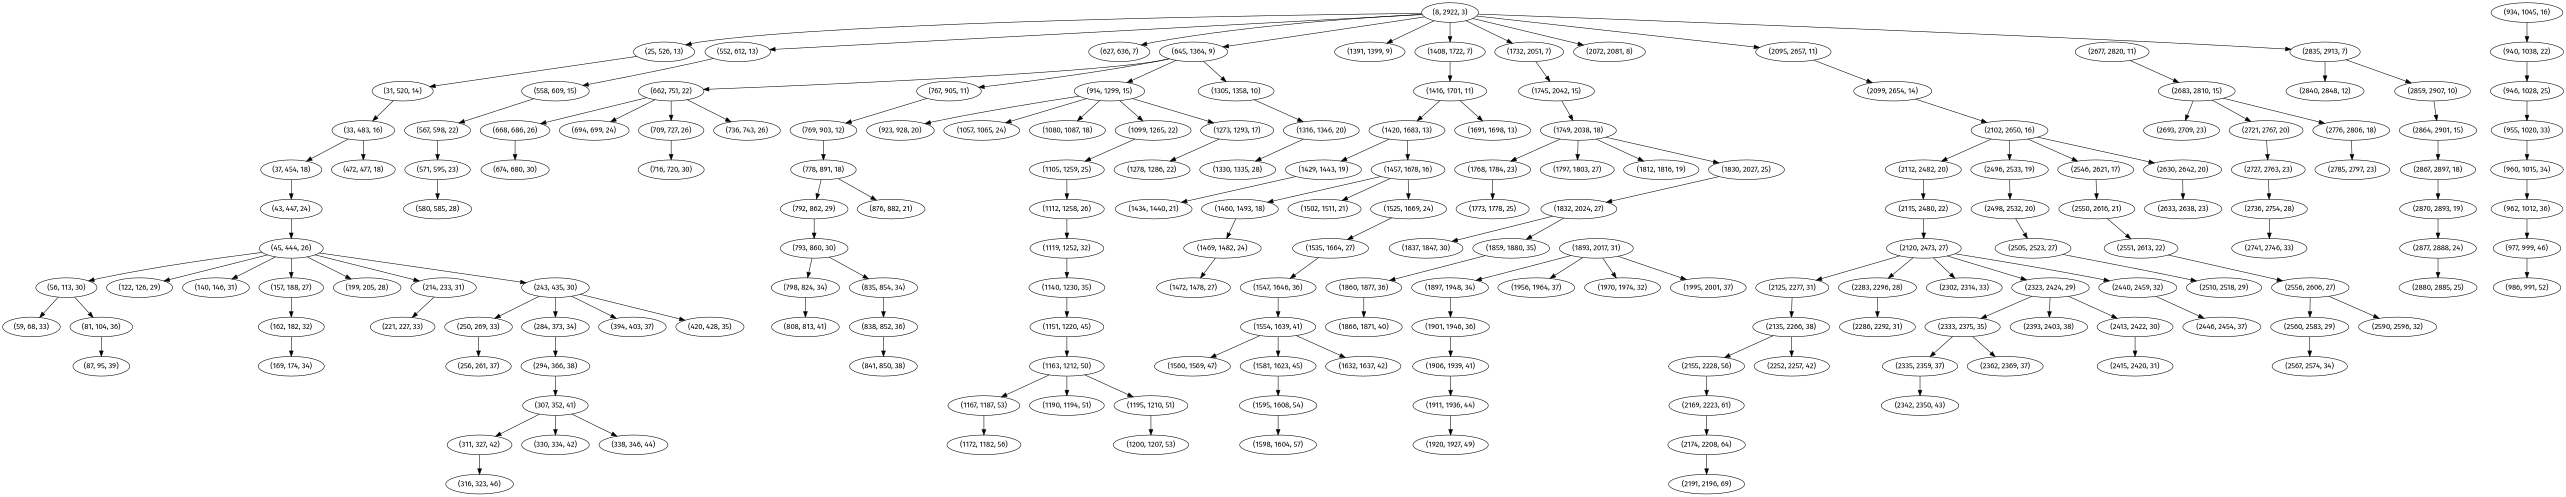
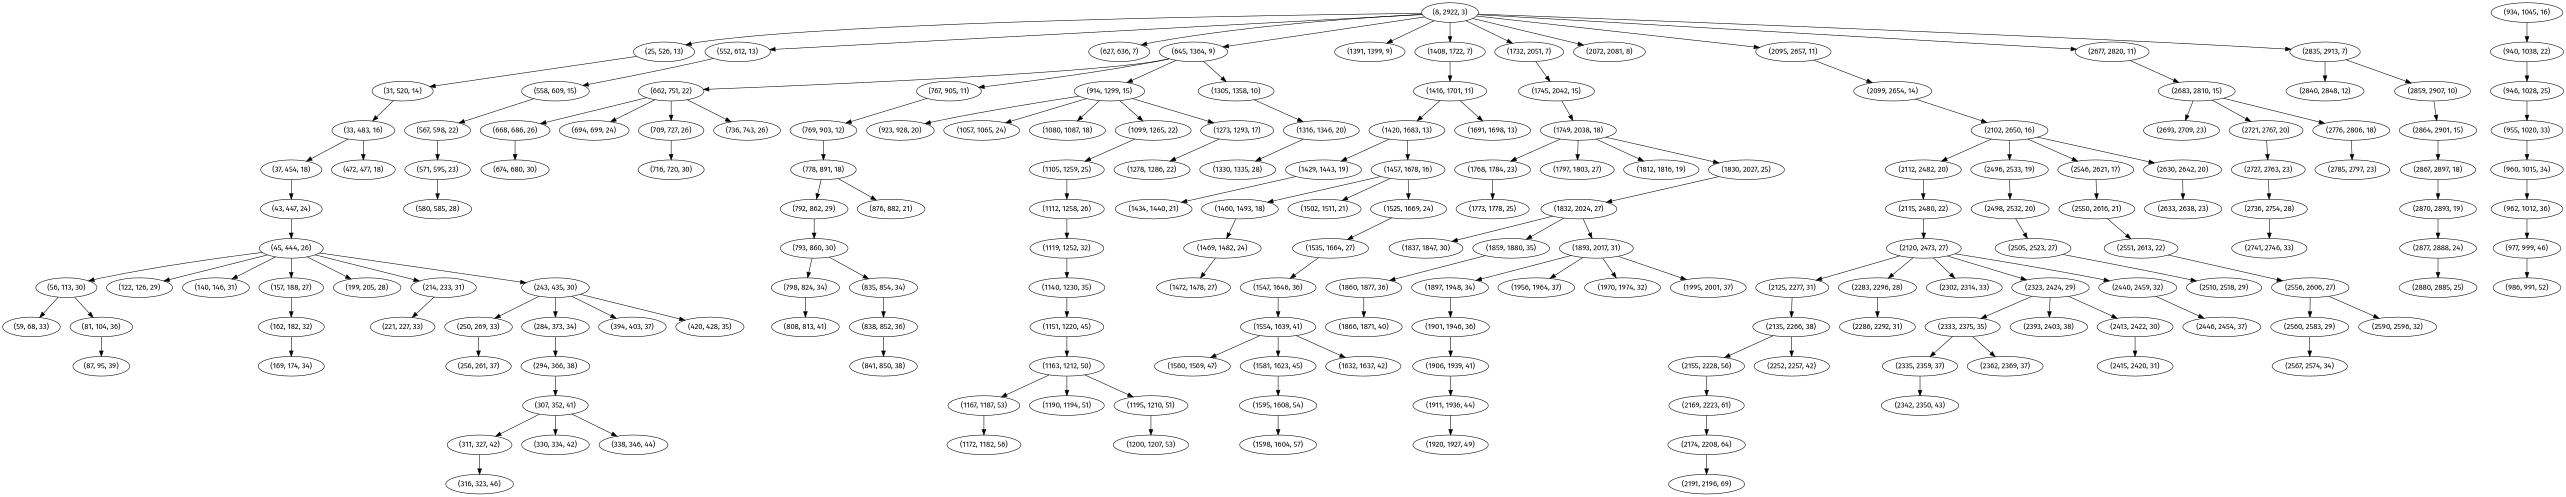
edge "(8, 2922, 3)" -> "(2677, 2820, 11)": added
edge "(1832, 2024, 27)" -> "(1893, 2017, 31)": added
